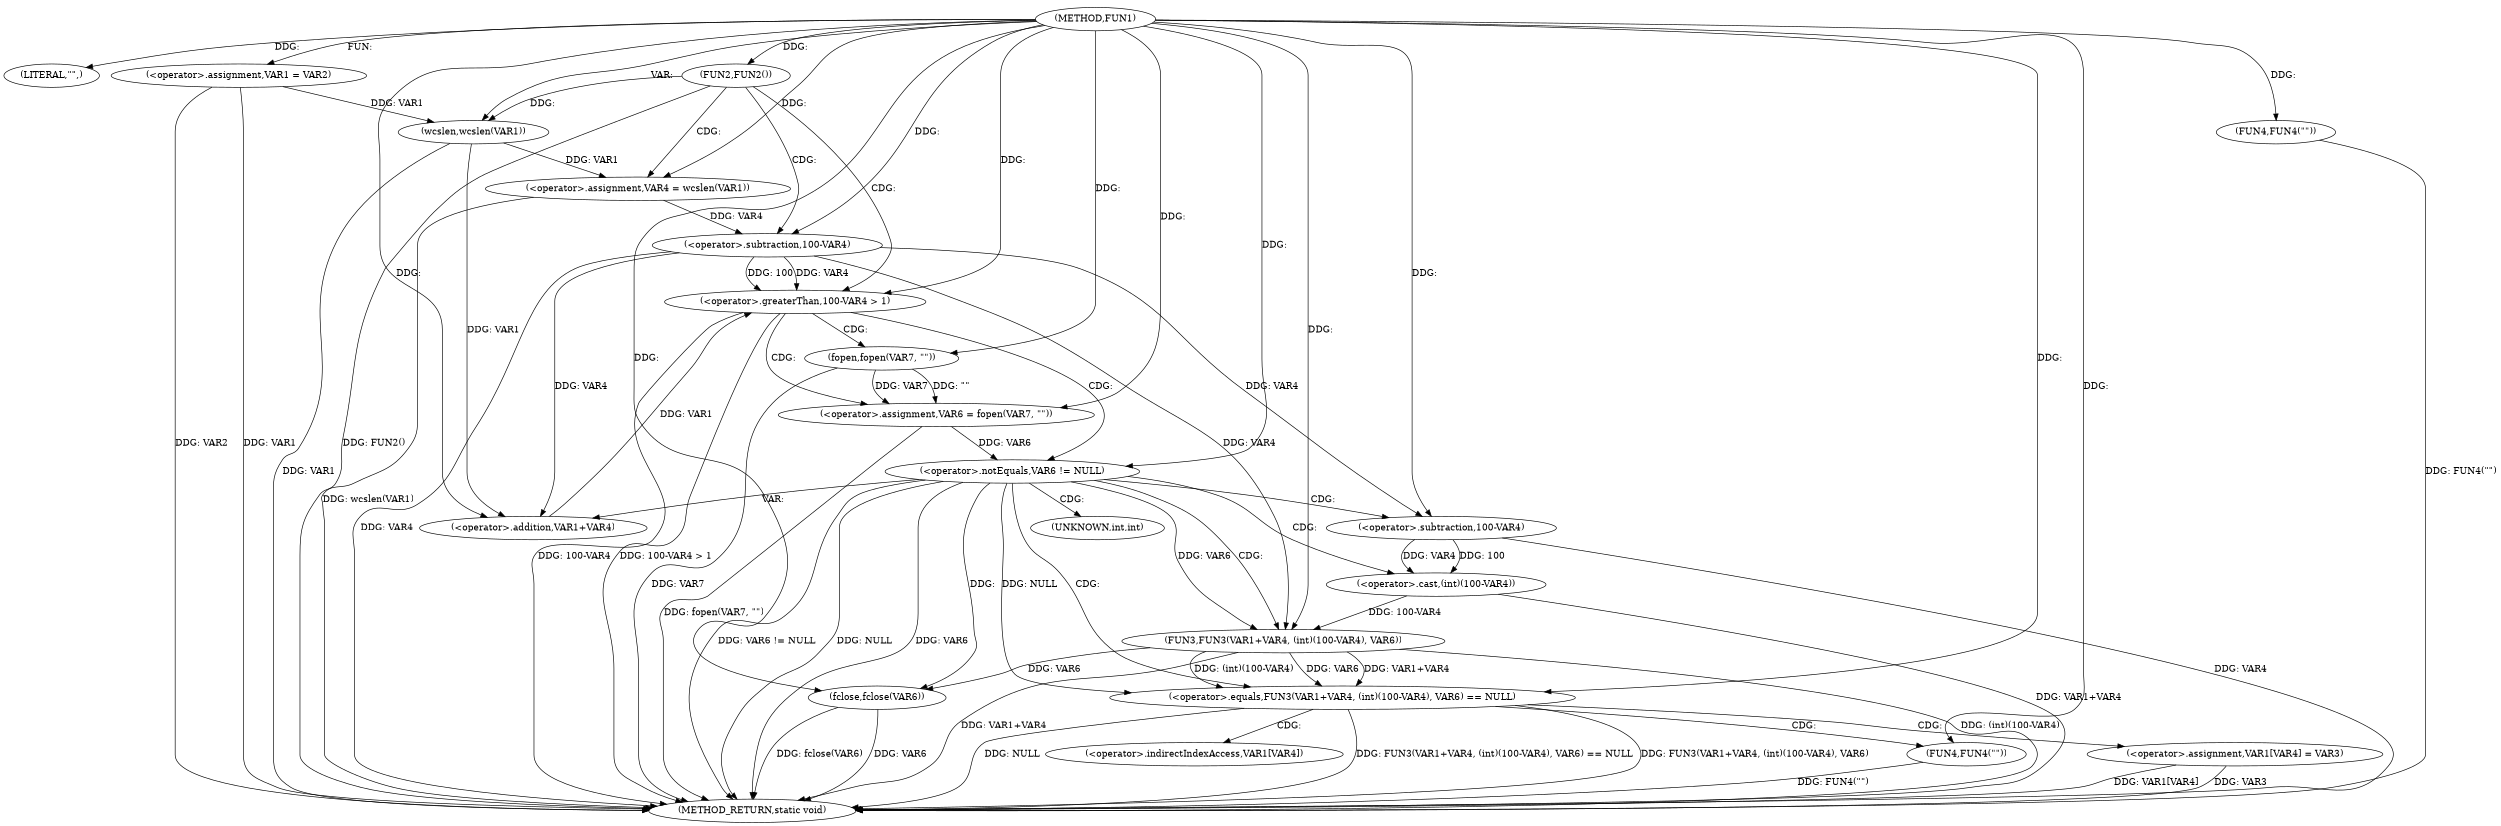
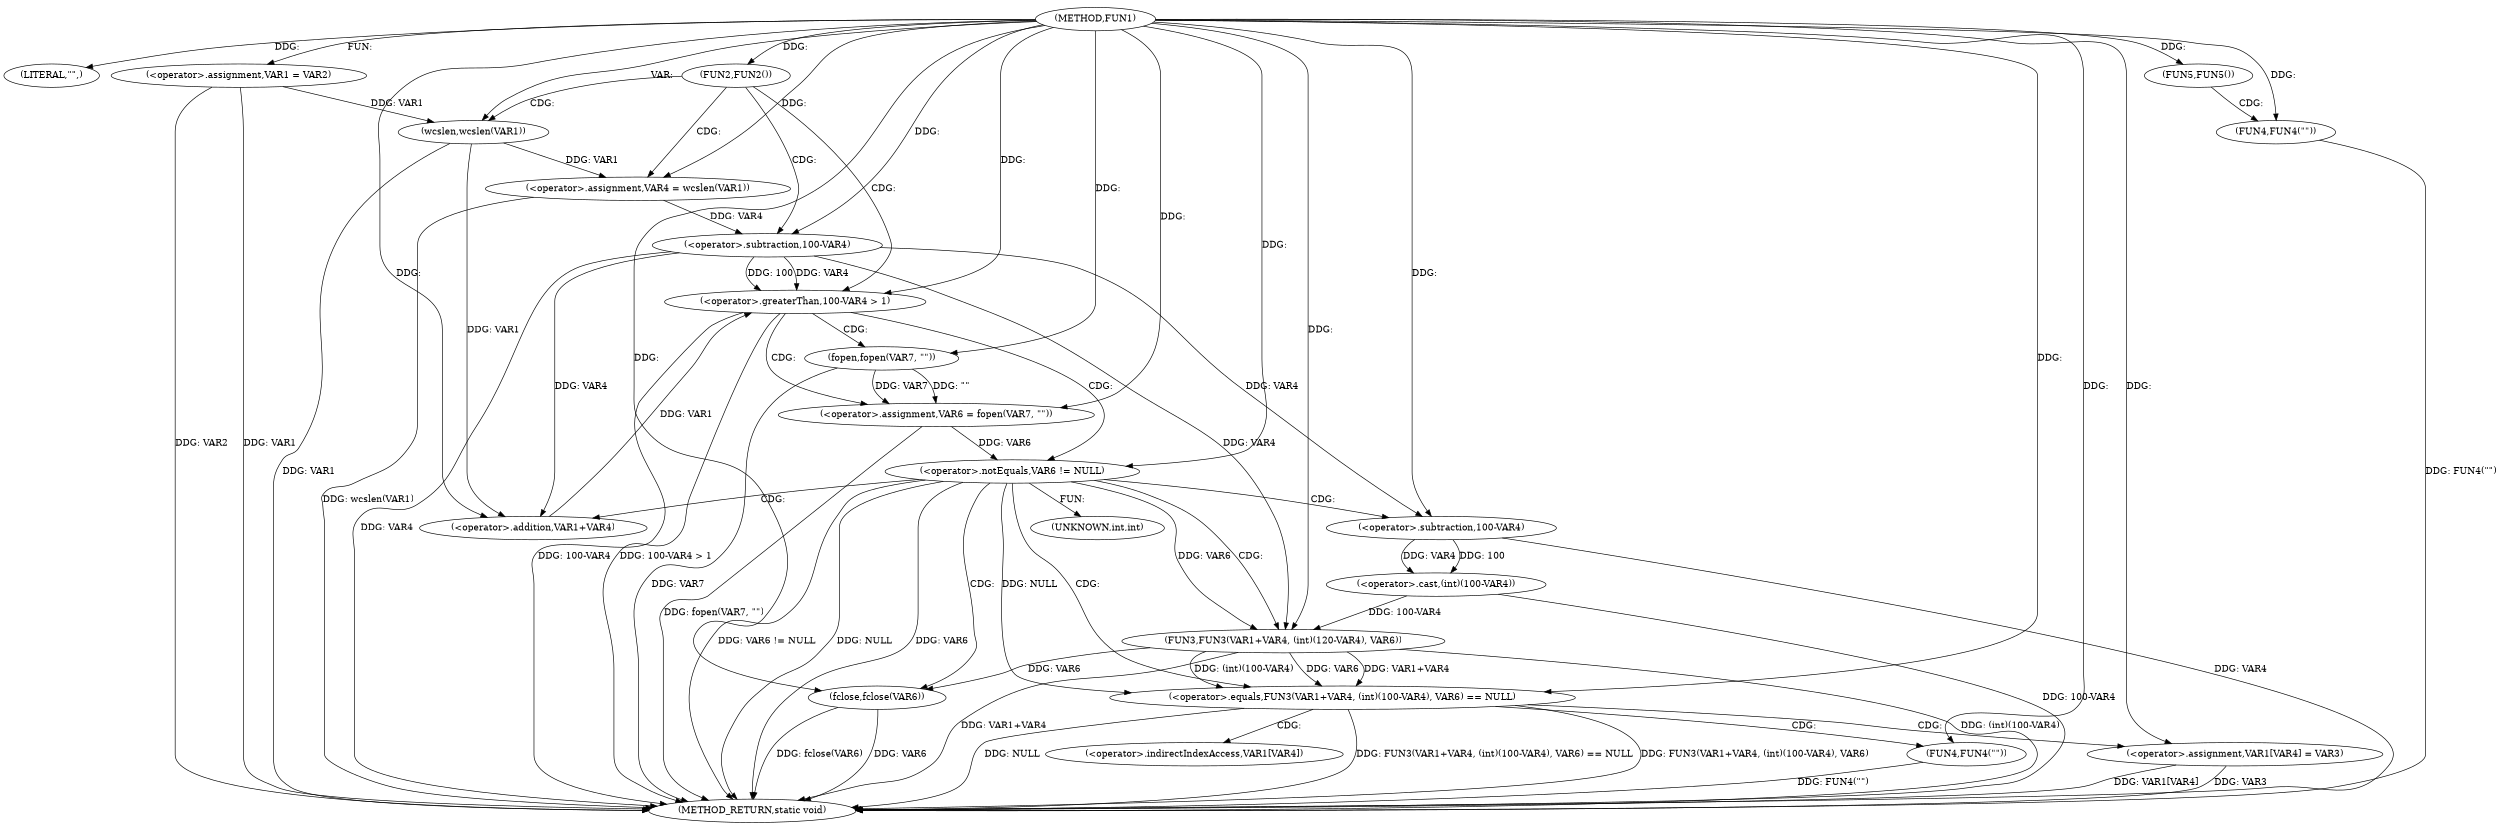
edge "(METHOD,FUN1)" -> "(<operator>.assignment,VAR1[VAR4] = VAR3)": added, label "DDG:"
node "(FUN5,FUN5())": added
edge "(FUN2,FUN2())" -> "(wcslen,wcslen(VAR1))": label "DDG: " -> "CDG: "
edge "(FUN2,FUN2())" -> "(METHOD_RETURN,static void)": removed, label "DDG: FUN2()"
edge "(<operator>.notEquals,VAR6 != NULL)" -> "(<operator>.addition,VAR1+VAR4)": label "VAR: " -> "CDG: "
edge "(<operator>.notEquals,VAR6 != NULL)" -> "(UNKNOWN,int,int)": label "CDG: " -> "FUN: "
edge "(<operator>.notEquals,VAR6 != NULL)" -> "(<operator>.cast,(int)(100-VAR4))": removed, label "CDG:"
edge "(<operator>.notEquals,VAR6 != NULL)" -> "(fclose,fclose(VAR6))": label "DDG: " -> "CDG: "
node "(FUN3,FUN3(VAR1+VAR4, (int)(100-VAR4), VAR6))": label "(FUN3,FUN3(VAR1+VAR4, (int)(100-VAR4), VAR6))" -> "(FUN3,FUN3(VAR1+VAR4, (int)(120-VAR4), VAR6))"
edge "(<operator>.cast,(int)(100-VAR4))" -> "(METHOD_RETURN,static void)": label "DDG: VAR1+VAR4" -> "DDG: 100-VAR4"
